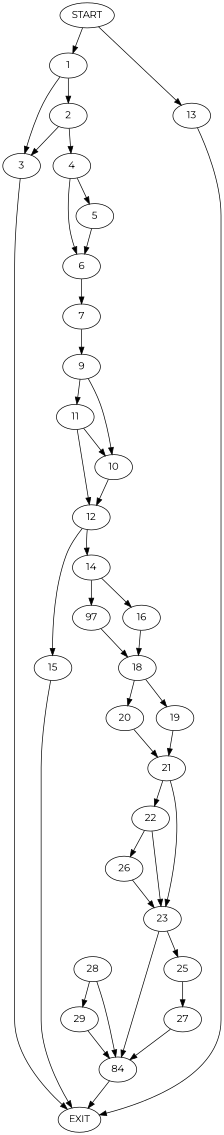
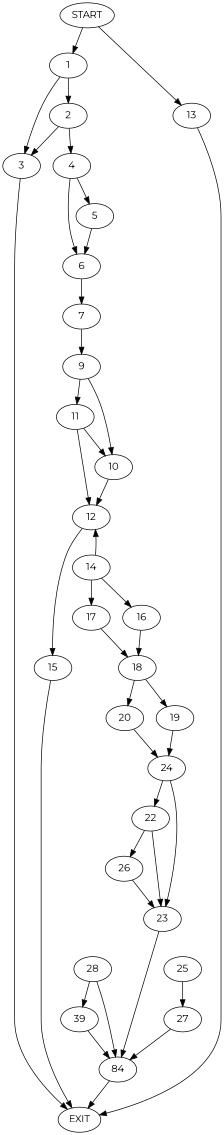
edge "12" -> "14": reversed
node "97": label "97" -> "17"
node "21": label "21" -> "24"
edge "23" -> "25": removed
node "29": label "29" -> "39"
